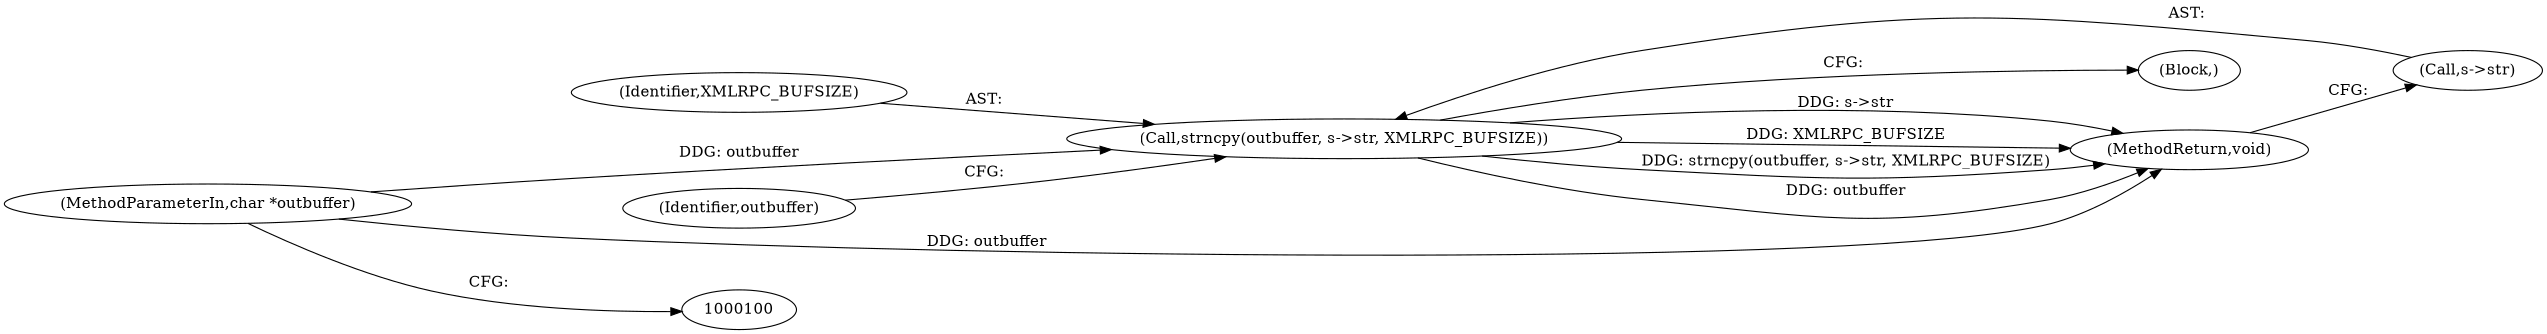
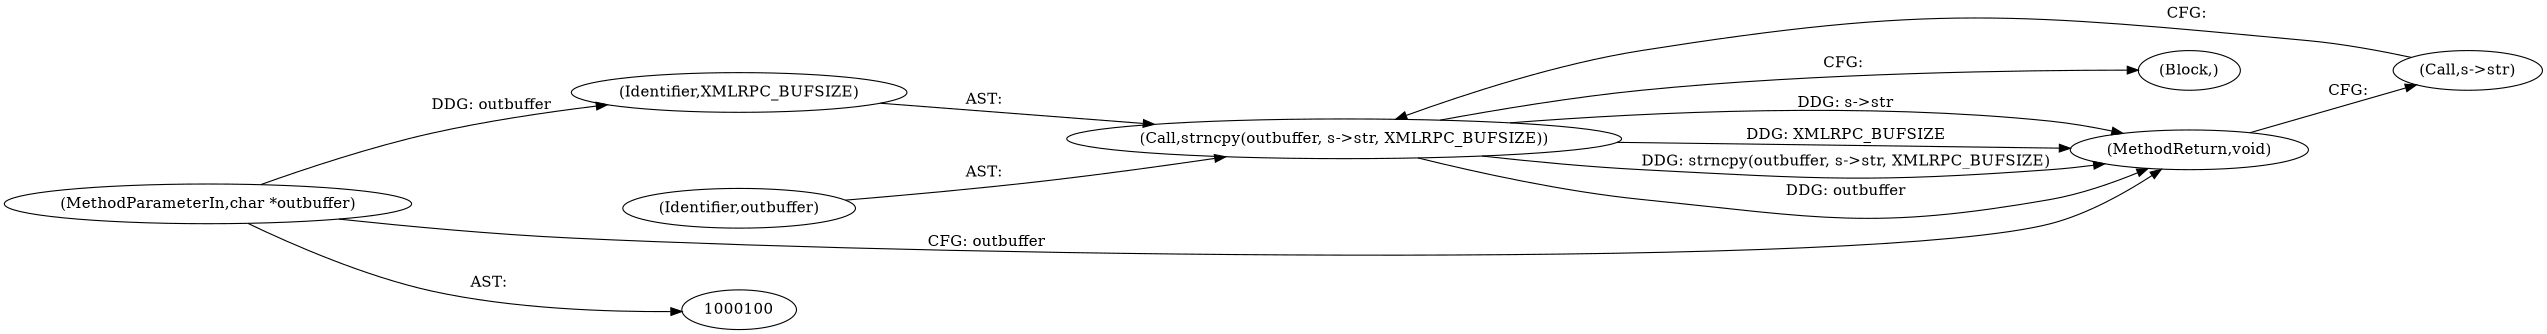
edge "(Call,s->str)" -> "(Call,strncpy(outbuffer, s->str, XMLRPC_BUFSIZE))": label "AST: " -> "CFG: "
edge "(MethodParameterIn,char *outbuffer)" -> "(Call,strncpy(outbuffer, s->str, XMLRPC_BUFSIZE))": now "(MethodParameterIn,char *outbuffer)" -> "(Identifier,XMLRPC_BUFSIZE)"
edge "(Identifier,outbuffer)" -> "(Call,strncpy(outbuffer, s->str, XMLRPC_BUFSIZE))": label "CFG: " -> "AST: "
edge "(MethodParameterIn,char *outbuffer)" -> "(MethodReturn,void)": label "DDG: outbuffer" -> "CFG: outbuffer"
edge "(MethodParameterIn,char *outbuffer)" -> "1000100": label "CFG: " -> "AST: "
